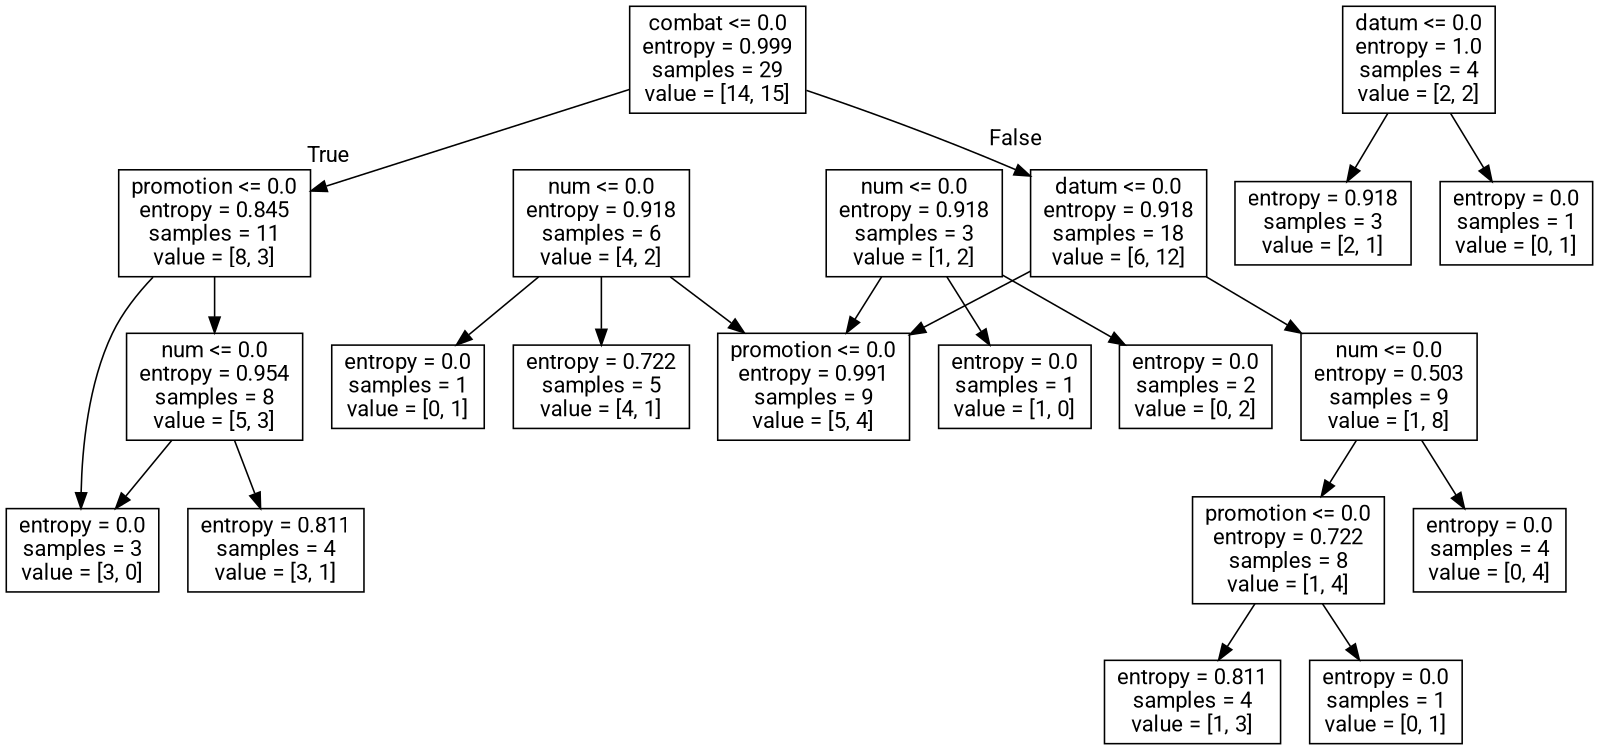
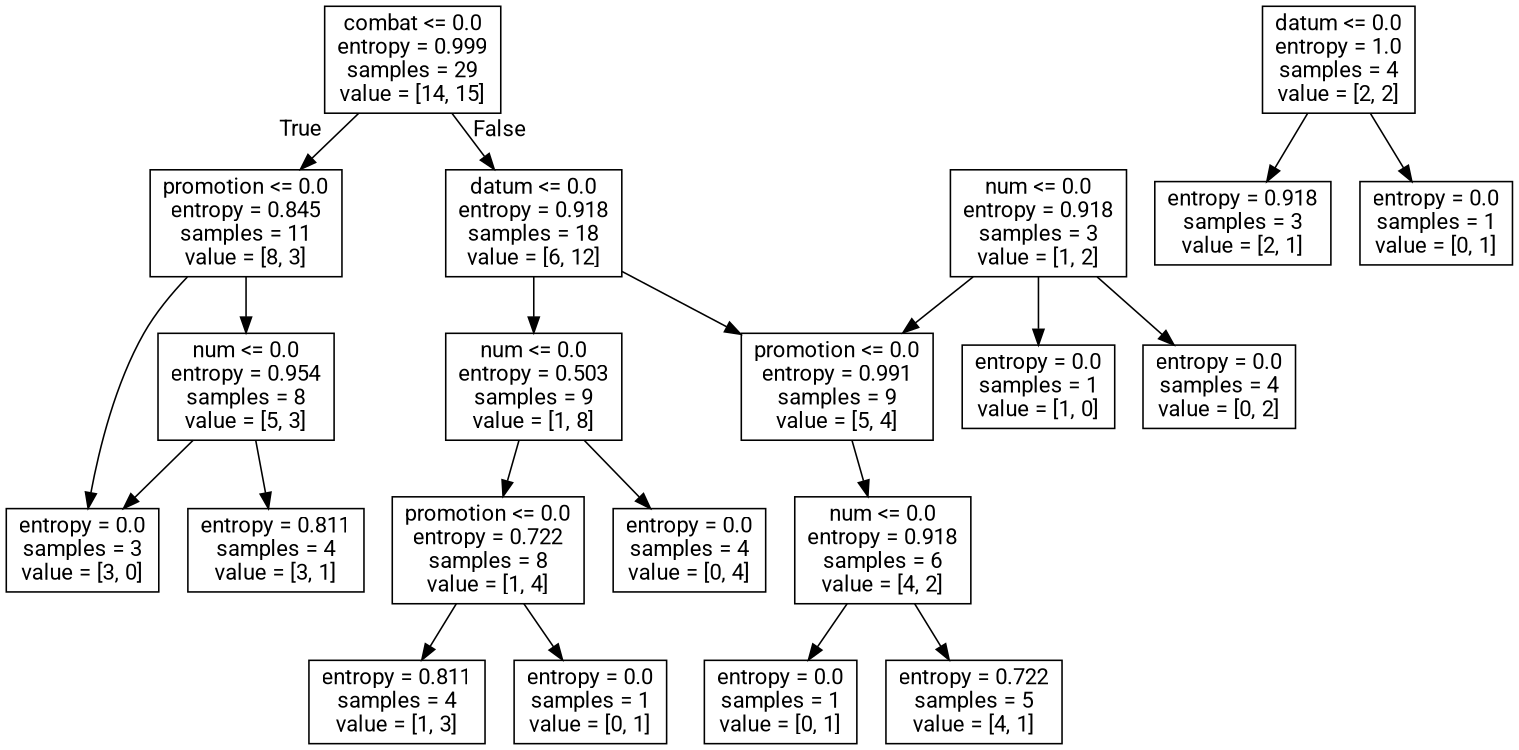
edge "num <= 0.0 entropy = 0.918 samples = 6 value = [4, 2]" -> "promotion <= 0.0 entropy = 0.991 samples = 9 value = [5, 4]": reversed
node "entropy = 0.0 samples = 2 value = [0, 2]": label "entropy = 0.0 samples = 2 value = [0, 2]" -> "entropy = 0.0 samples = 4 value = [0, 2]"
